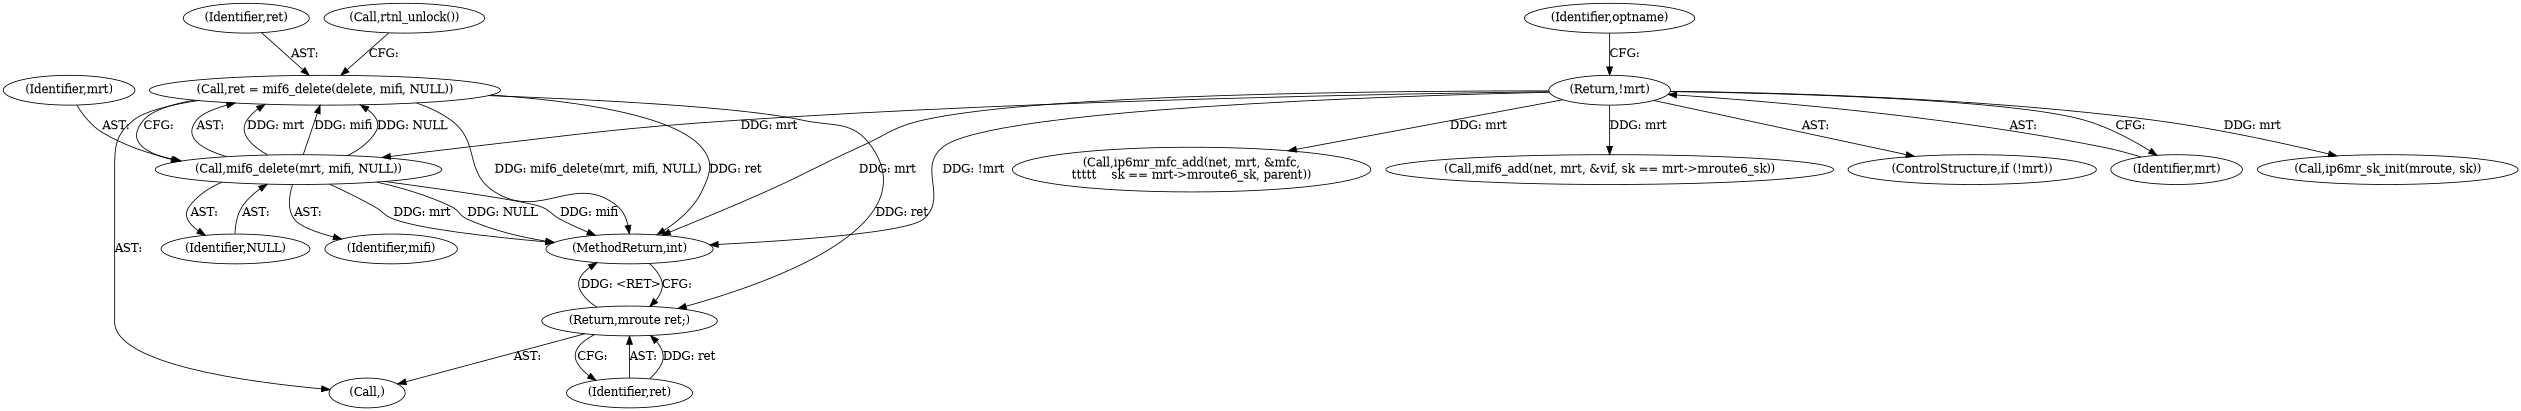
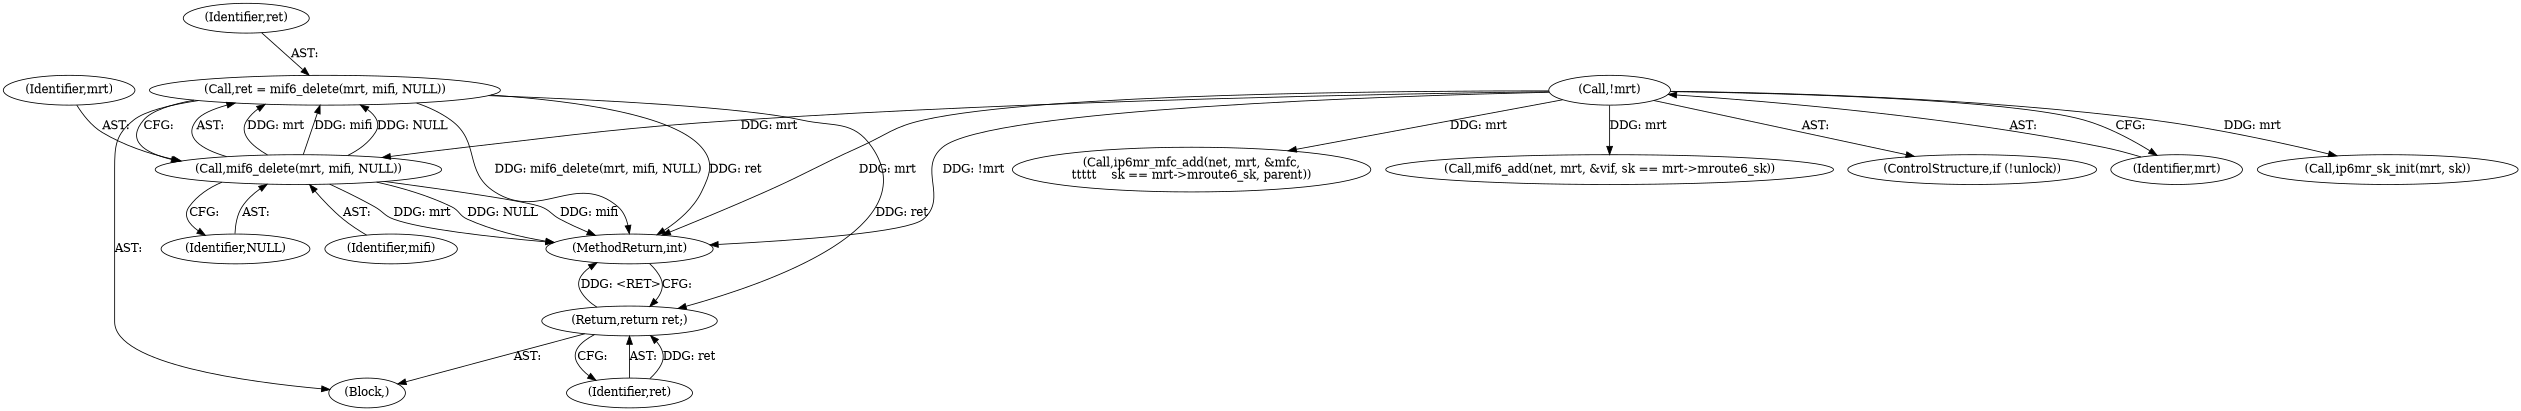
node "(Call,rtnl_unlock())": removed
node "(Identifier,optname)": removed
node "(Call,ret = mif6_delete(delete, mifi, NULL))": label "(Call,ret = mif6_delete(delete, mifi, NULL))" -> "(Call,ret = mif6_delete(mrt, mifi, NULL))"
node "(Return,!mrt)": label "(Return,!mrt)" -> "(Call,!mrt)"
node "(ControlStructure,if (!mrt))": label "(ControlStructure,if (!mrt))" -> "(ControlStructure,if (!unlock))"
node "(Call,ip6mr_sk_init(mroute, sk))": label "(Call,ip6mr_sk_init(mroute, sk))" -> "(Call,ip6mr_sk_init(mrt, sk))"
edge "(Call,mif6_delete(mrt, mifi, NULL))" -> "(Identifier,NULL)": label "AST: " -> "CFG: "
edge "(Call,mif6_delete(mrt, mifi, NULL))" -> "(Identifier,mifi)": reversed
node "(Return,mroute ret;)": label "(Return,mroute ret;)" -> "(Return,return ret;)"
node "(Call,)": label "(Call,)" -> "(Block,)"
